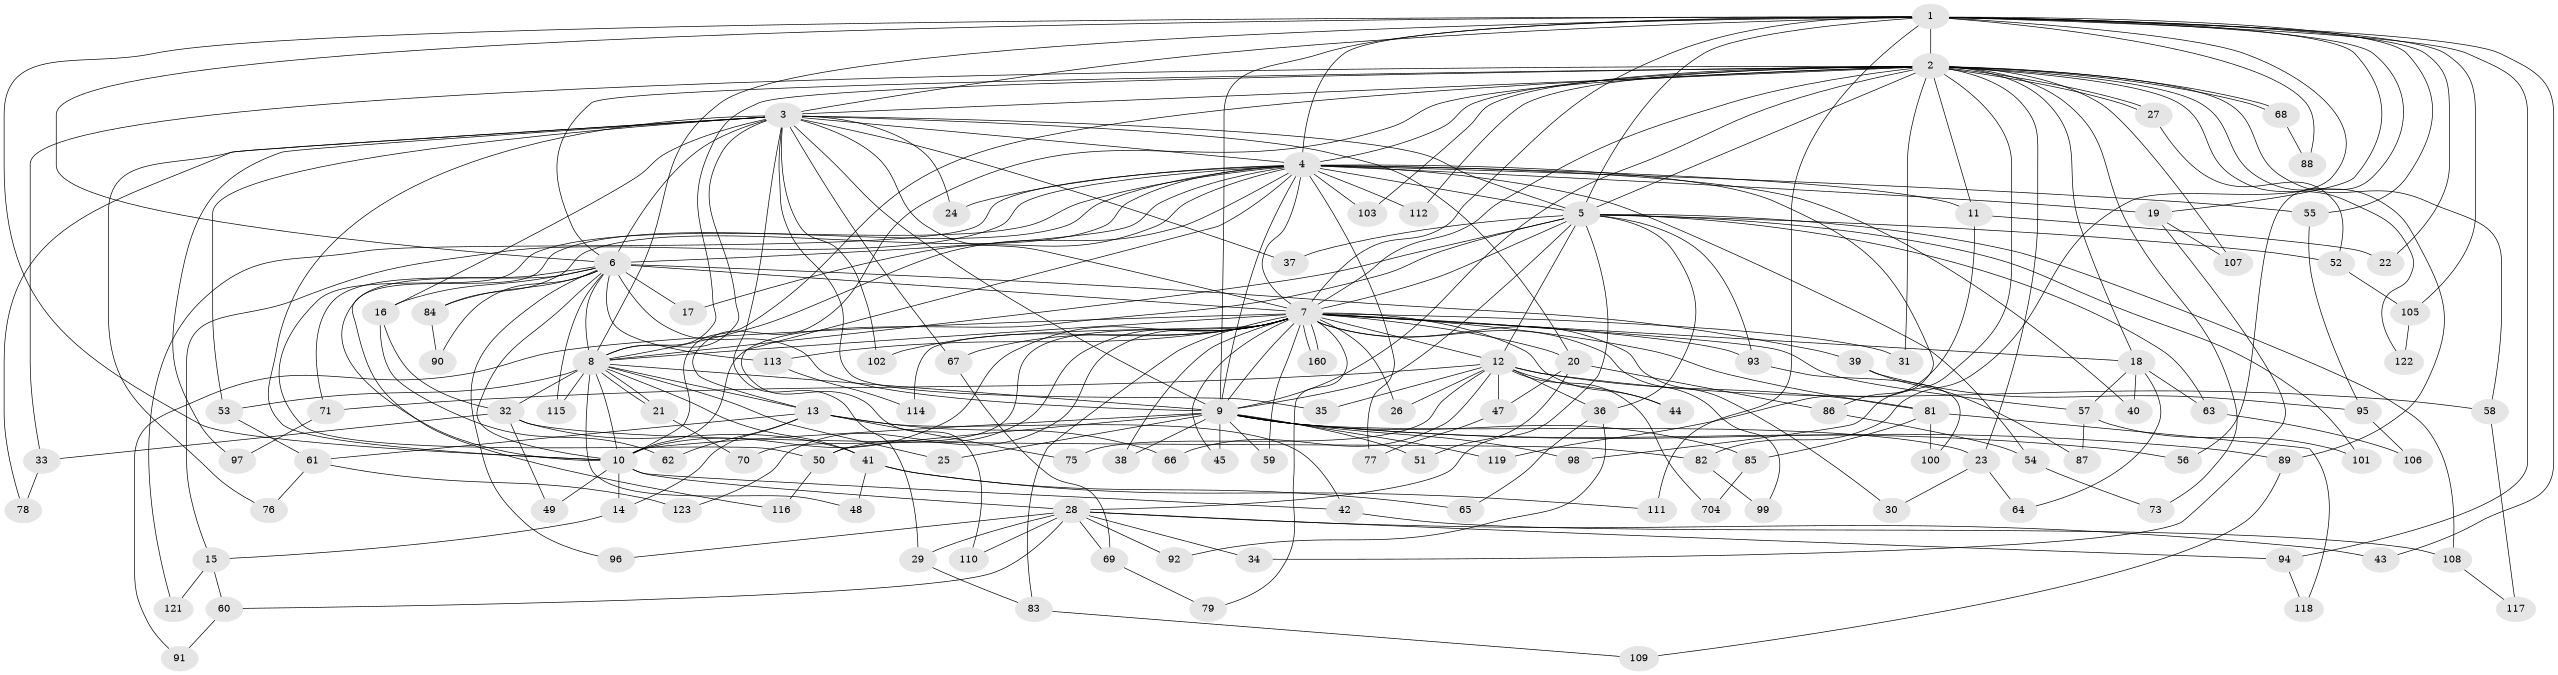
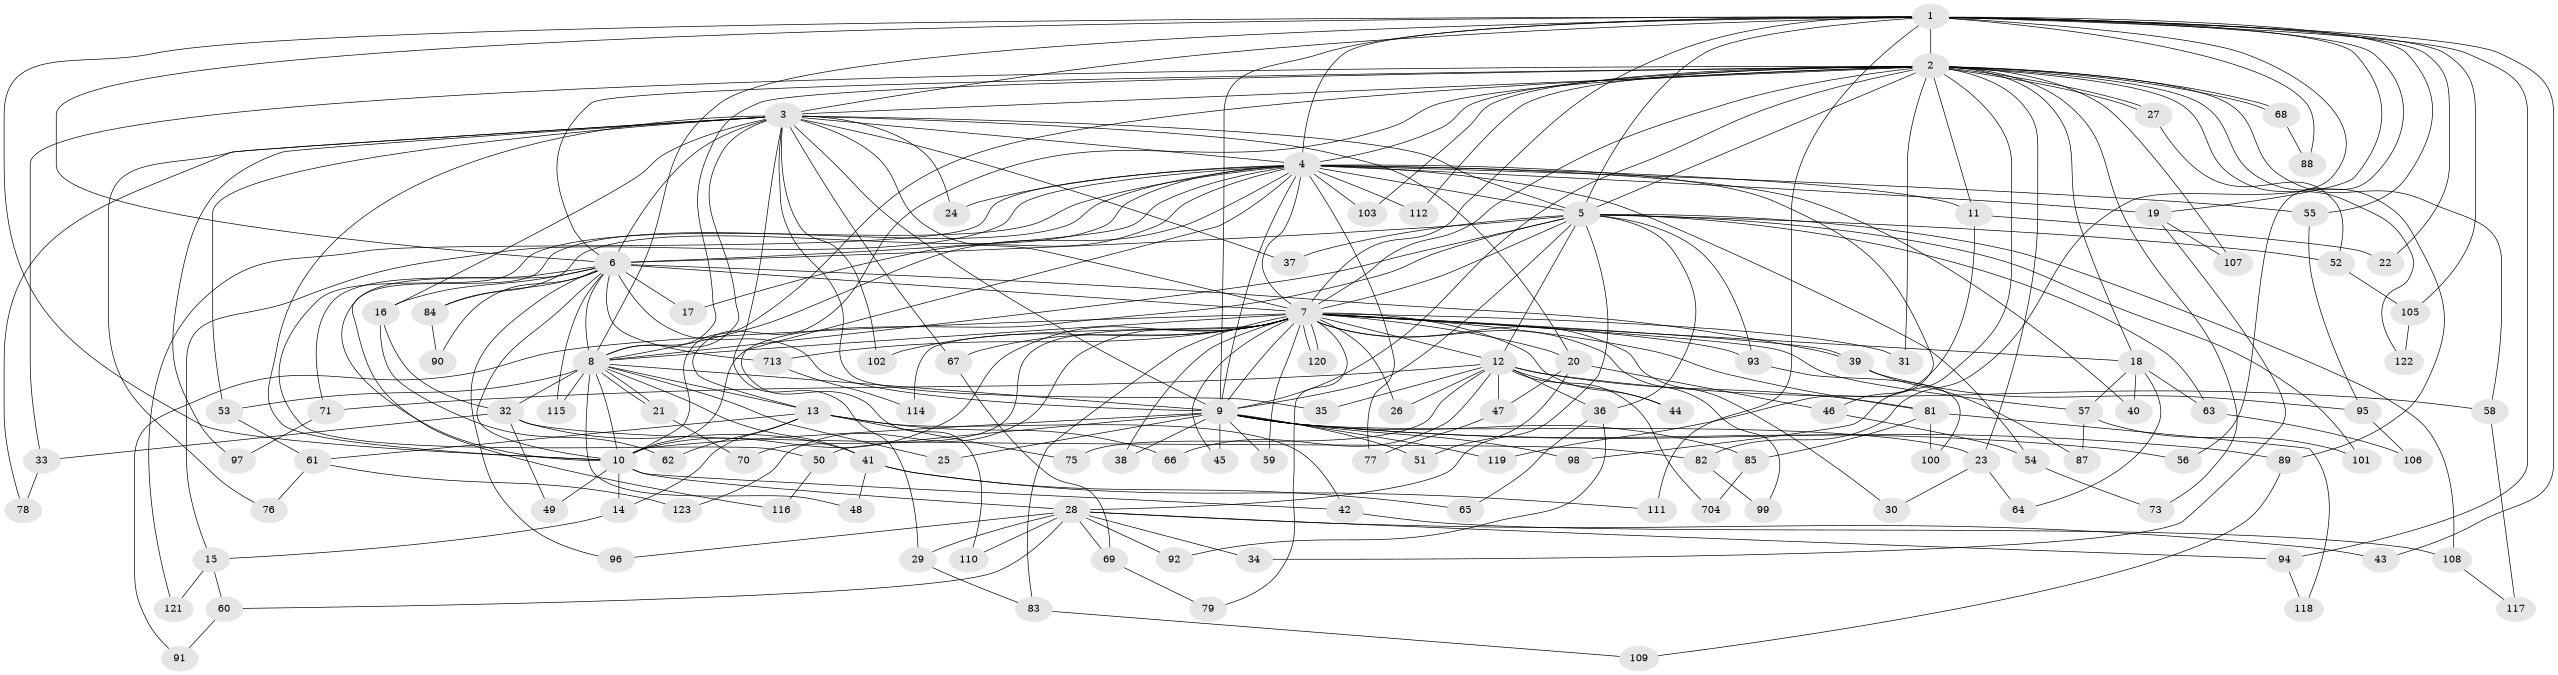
edge "5" -- "6": added
node "113": label "113" -> "713"
node "160": label "160" -> "120"
node "86": label "86" -> "46"
edge "7" -- "50": now "7" -- "39"
